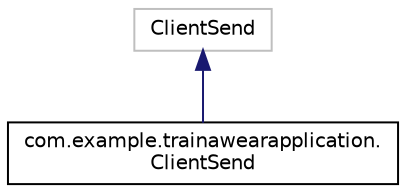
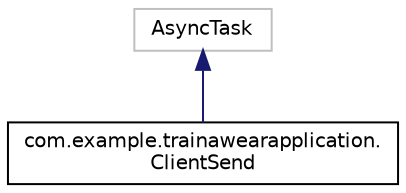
node "ClientSend": label "ClientSend" -> "AsyncTask"
